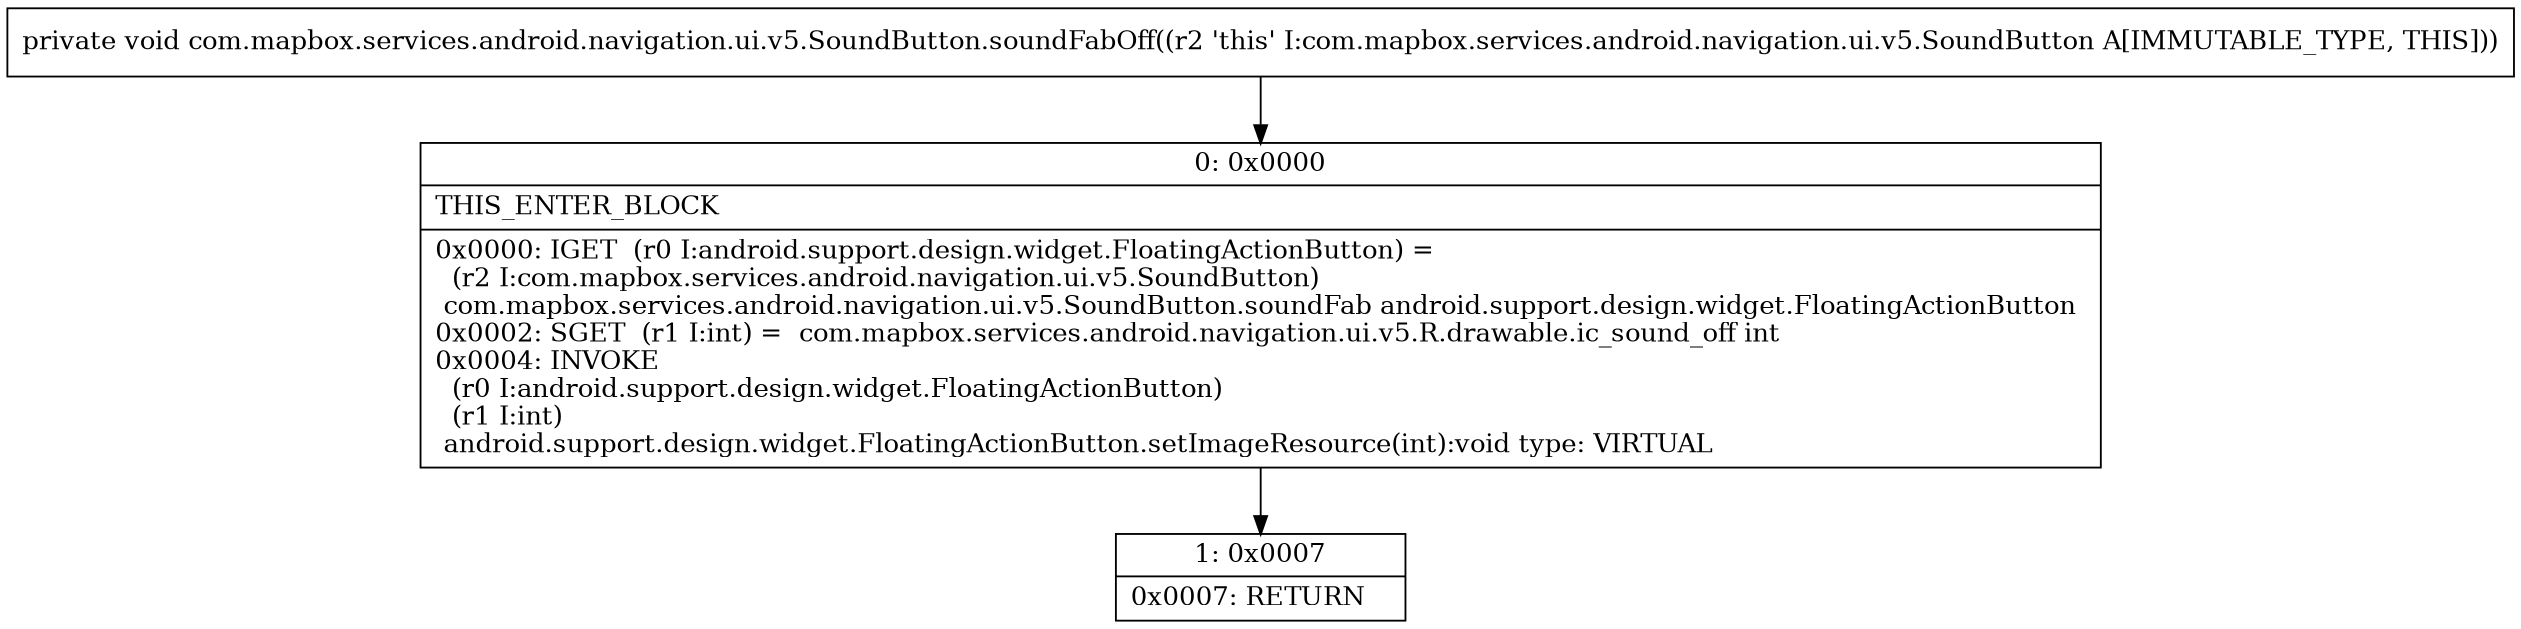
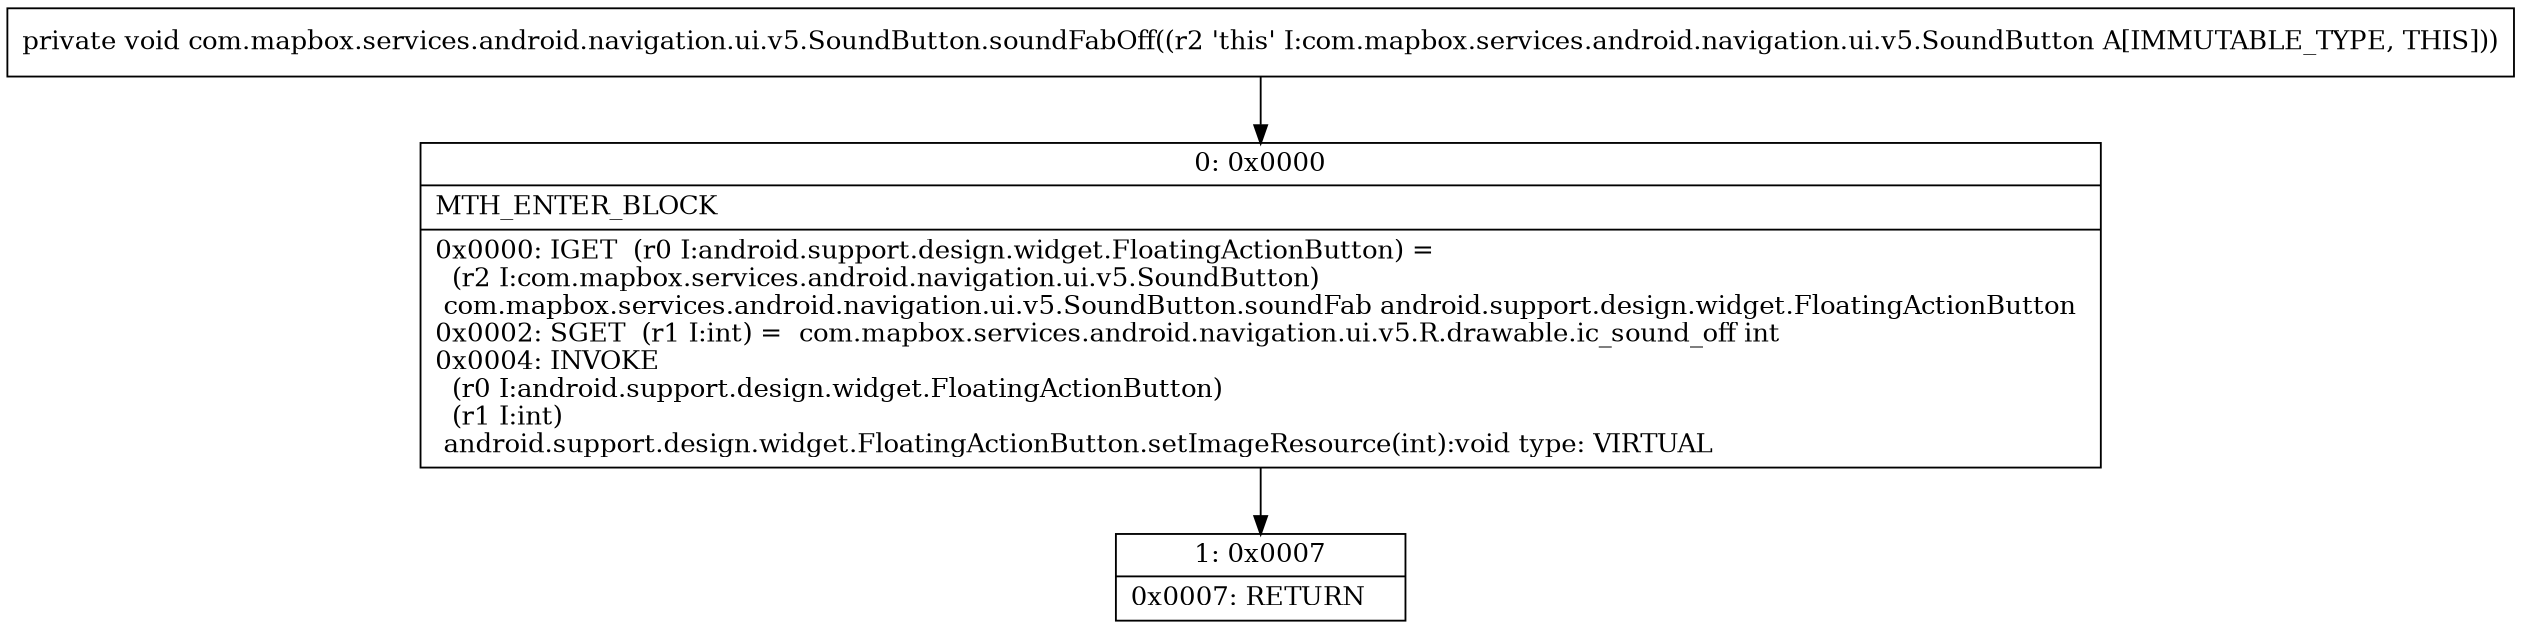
node "0: 0x0000": text "THIS_ENTER_BLOCK" -> "MTH_ENTER_BLOCK"
